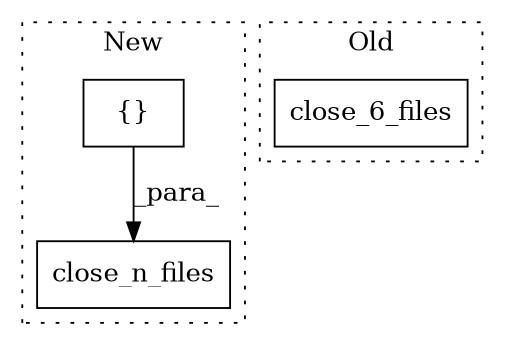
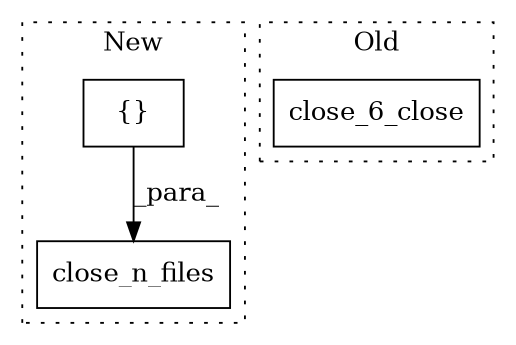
node "close_6_files": label "close_6_files" -> "close_6_close"
